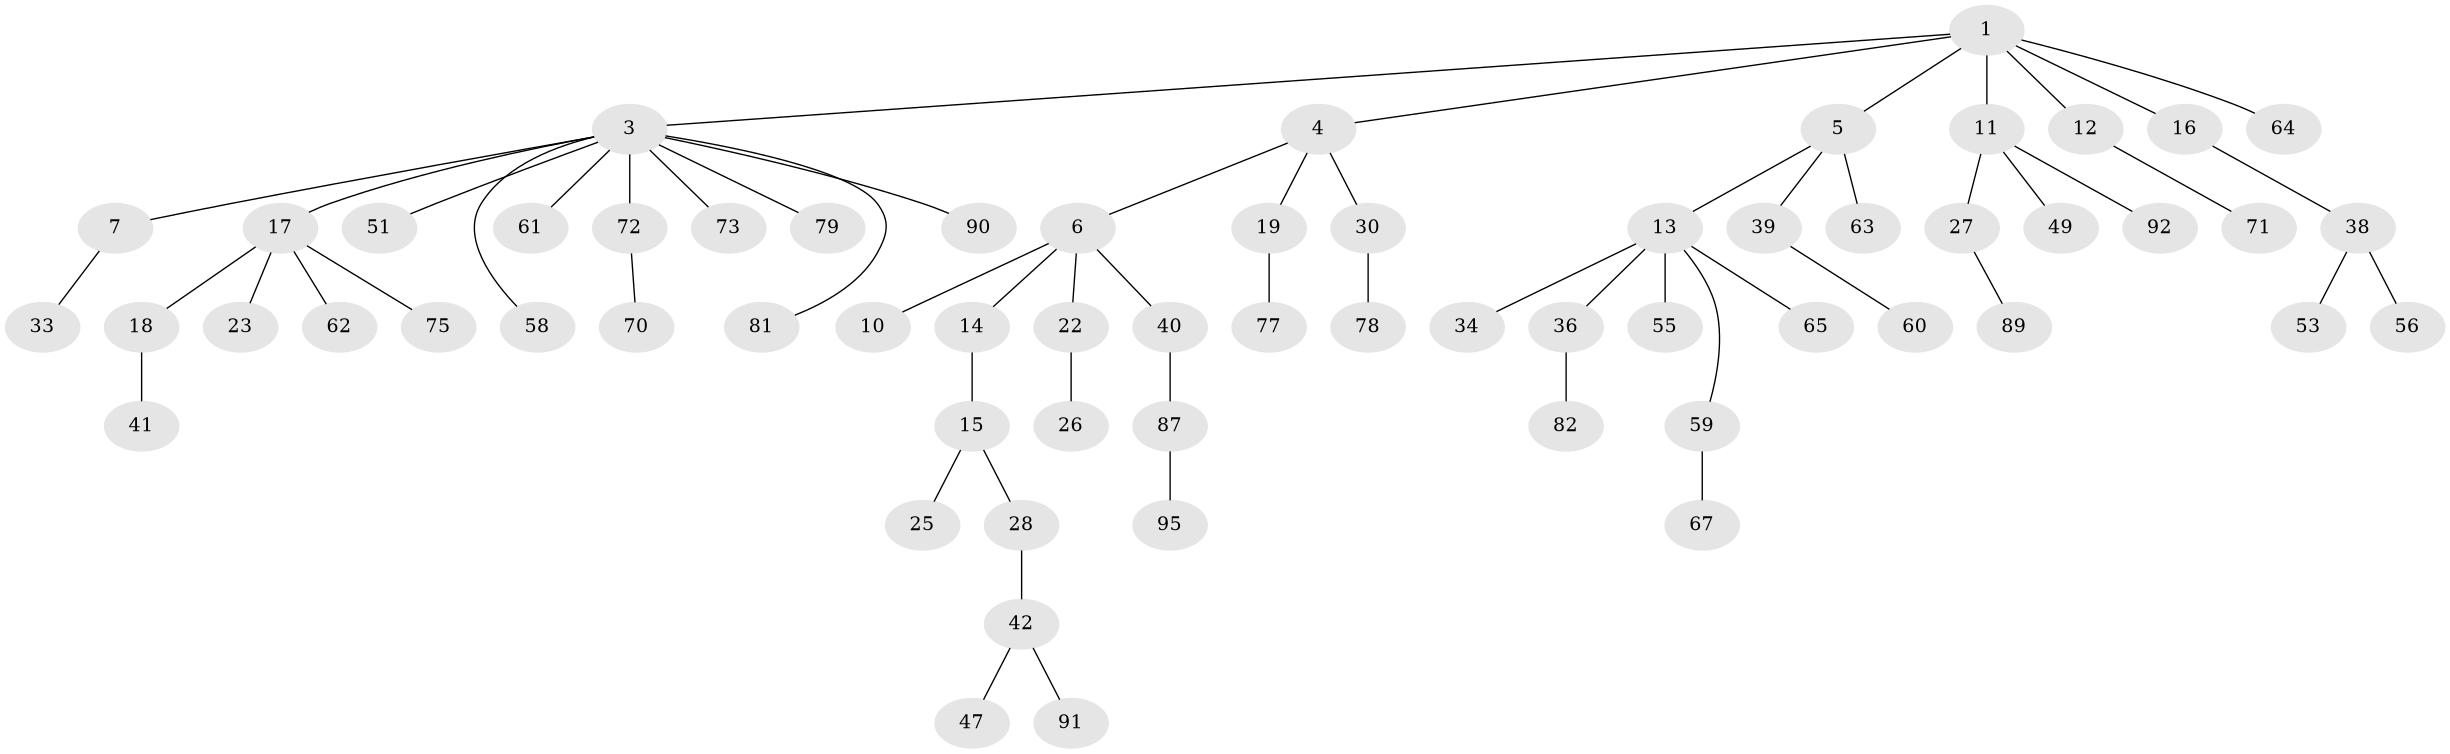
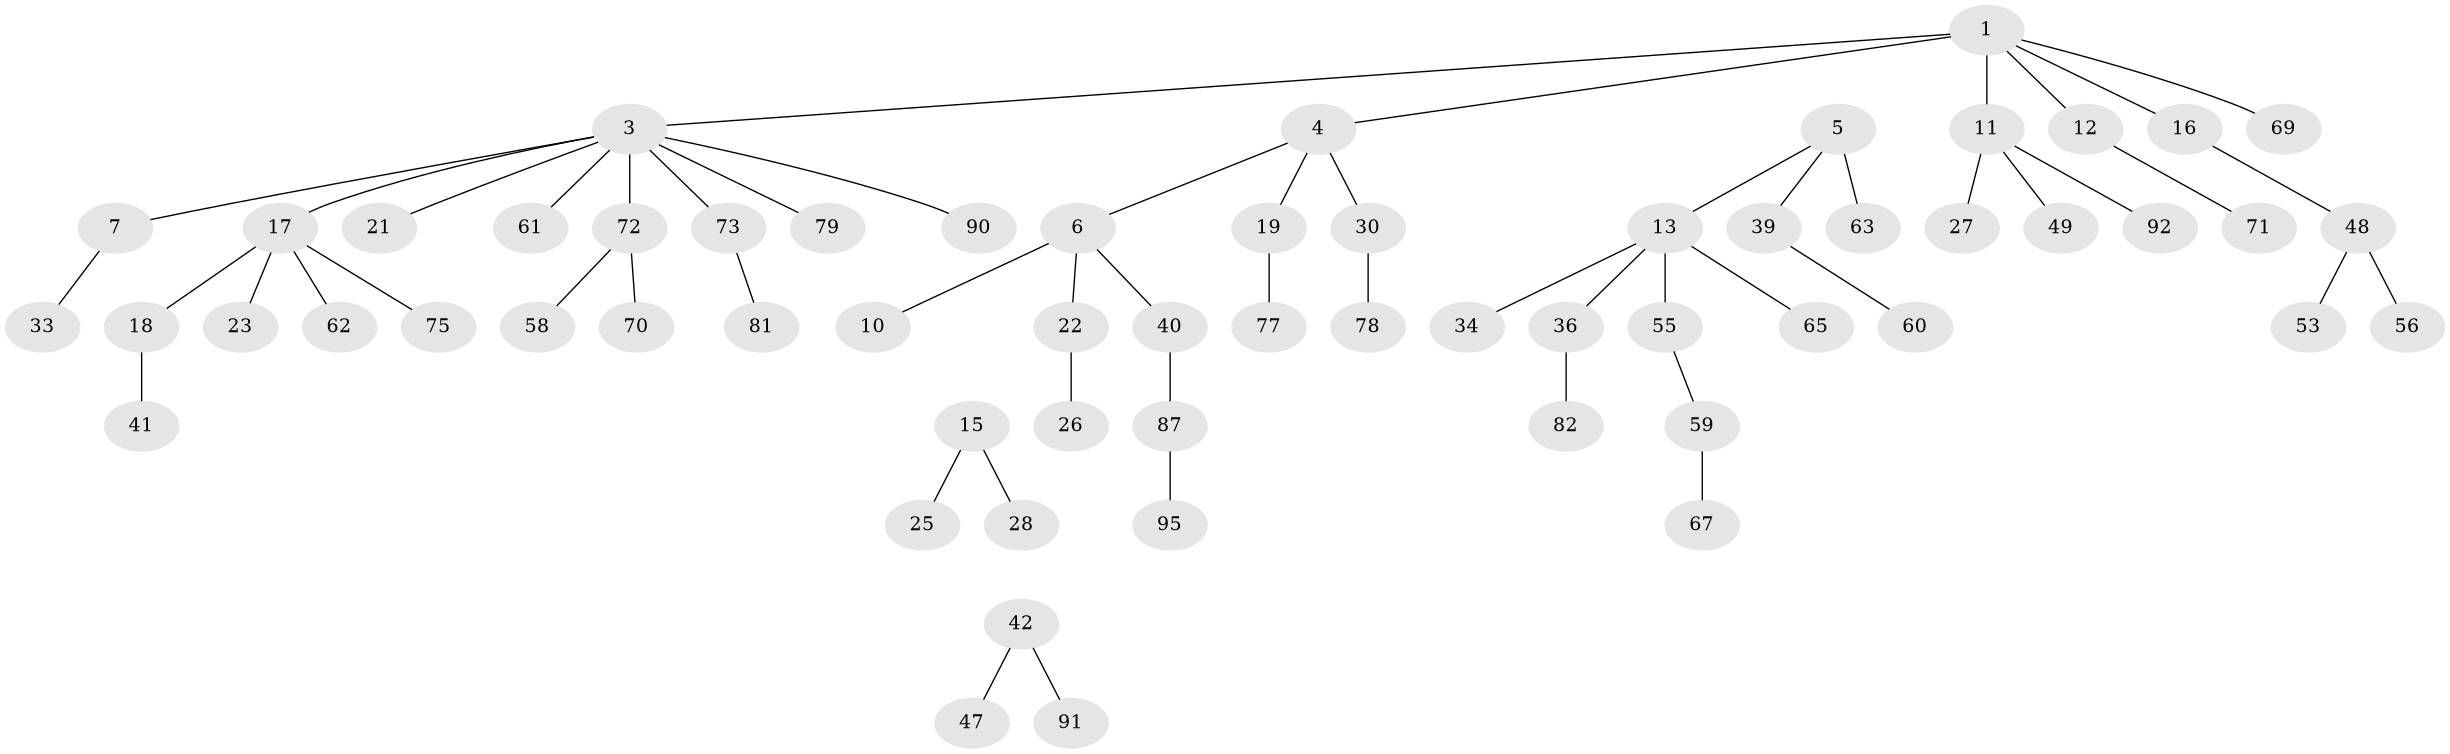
edge "1" -- "5": removed
node "64": label "64" -> "69"
edge "3" -- "58": now "72" -- "58"
edge "3" -- "81": now "73" -- "81"
node "51": label "51" -> "21"
node "38": label "38" -> "48"
edge "13" -- "59": now "55" -- "59"
node "14": removed
node "89": removed
edge "28" -- "42": removed
